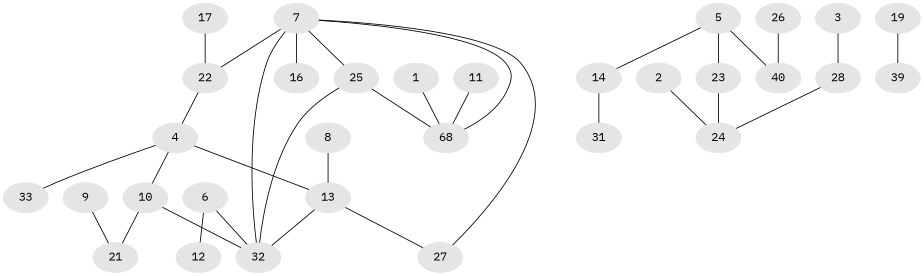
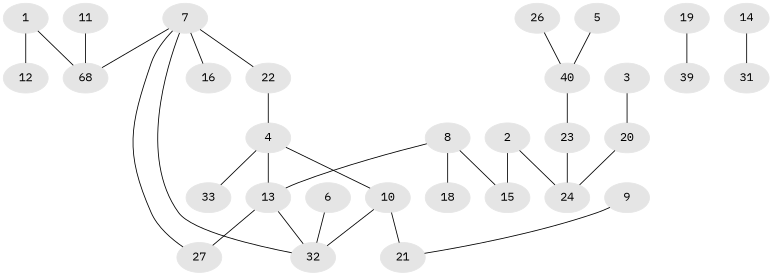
node "17": removed
edge "5" -- "14": removed
edge "5" -- "23": now "40" -- "23"
node "25": removed
node "28": label "28" -> "20"
node "18": added
node "15": added
edge "6" -- "12": now "1" -- "12"
